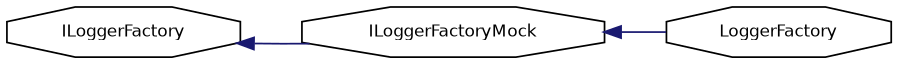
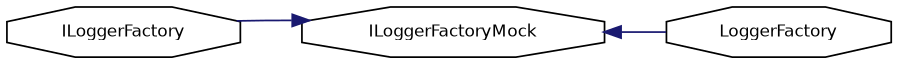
edge "ILoggerFactoryMock" -> "ILoggerFactory": reversed
